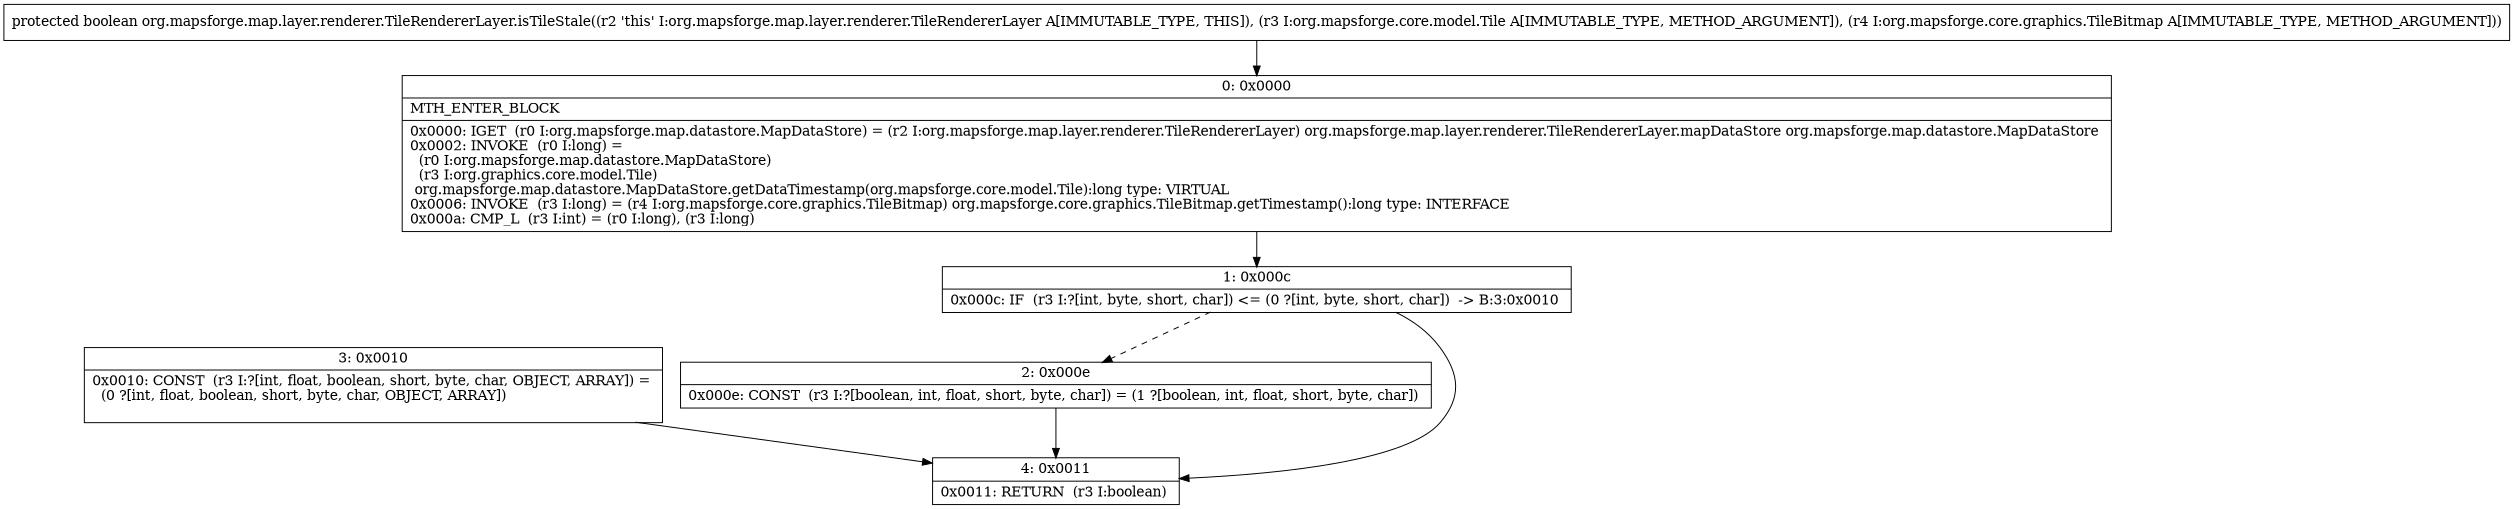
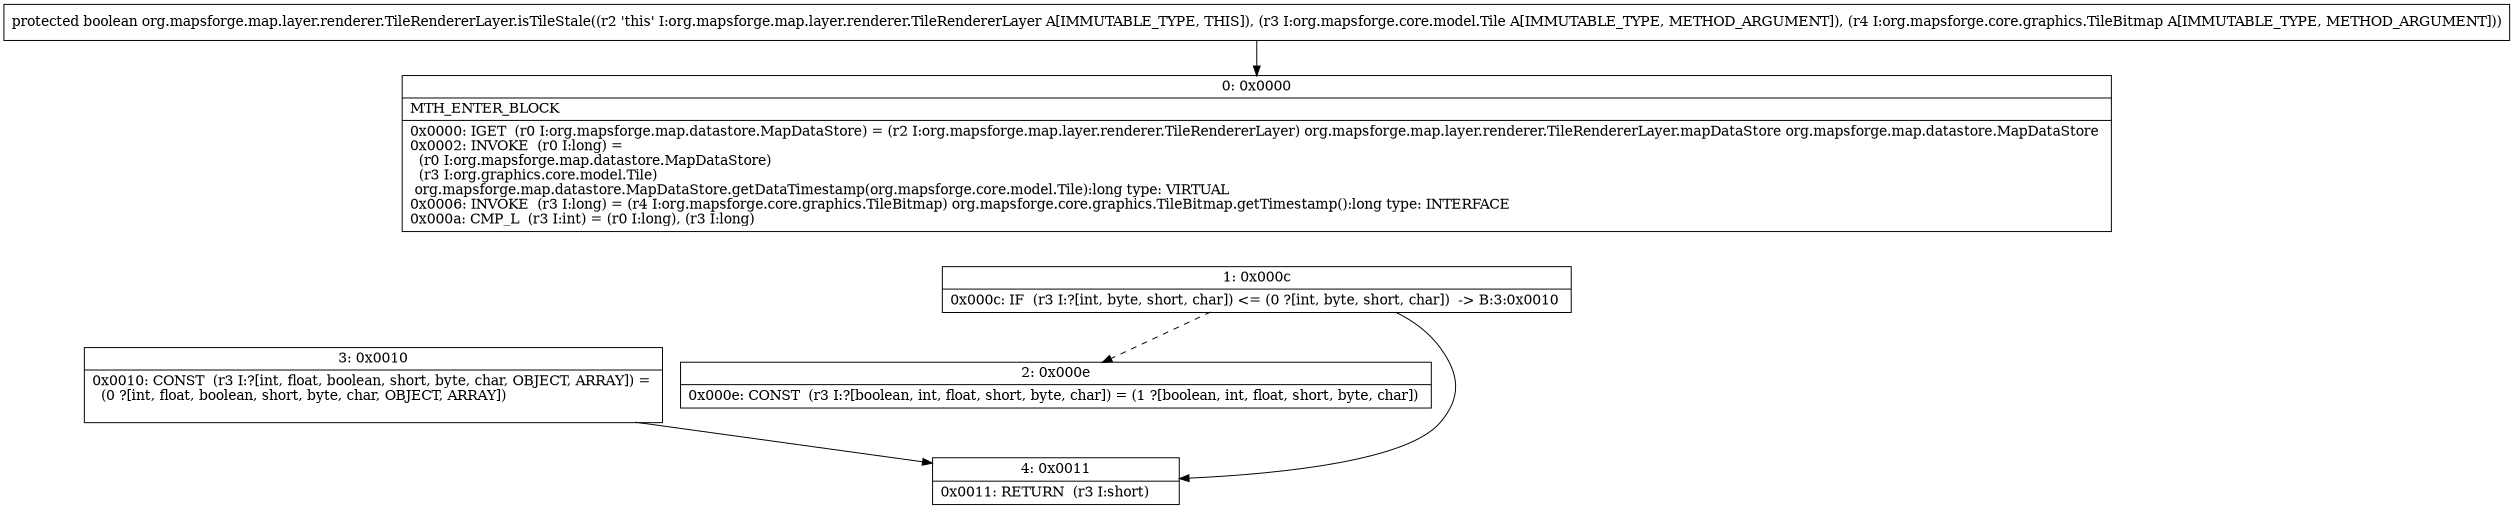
edge "0: 0x0000" -> "1: 0x000c": removed
edge "2: 0x000e" -> "4: 0x0011": removed
node "4: 0x0011": text "0x0011: RETURN  (r3 I:boolean)" -> "0x0011: RETURN  (r3 I:short)"
